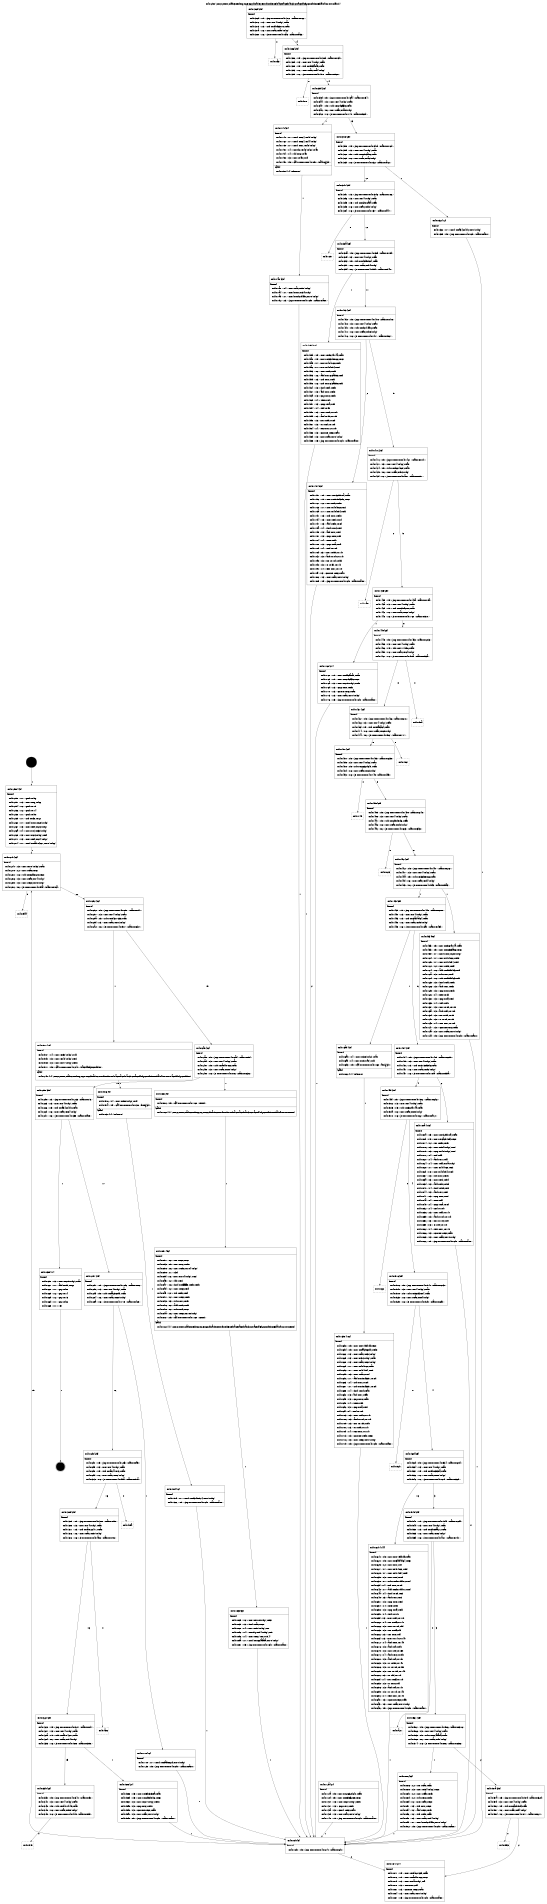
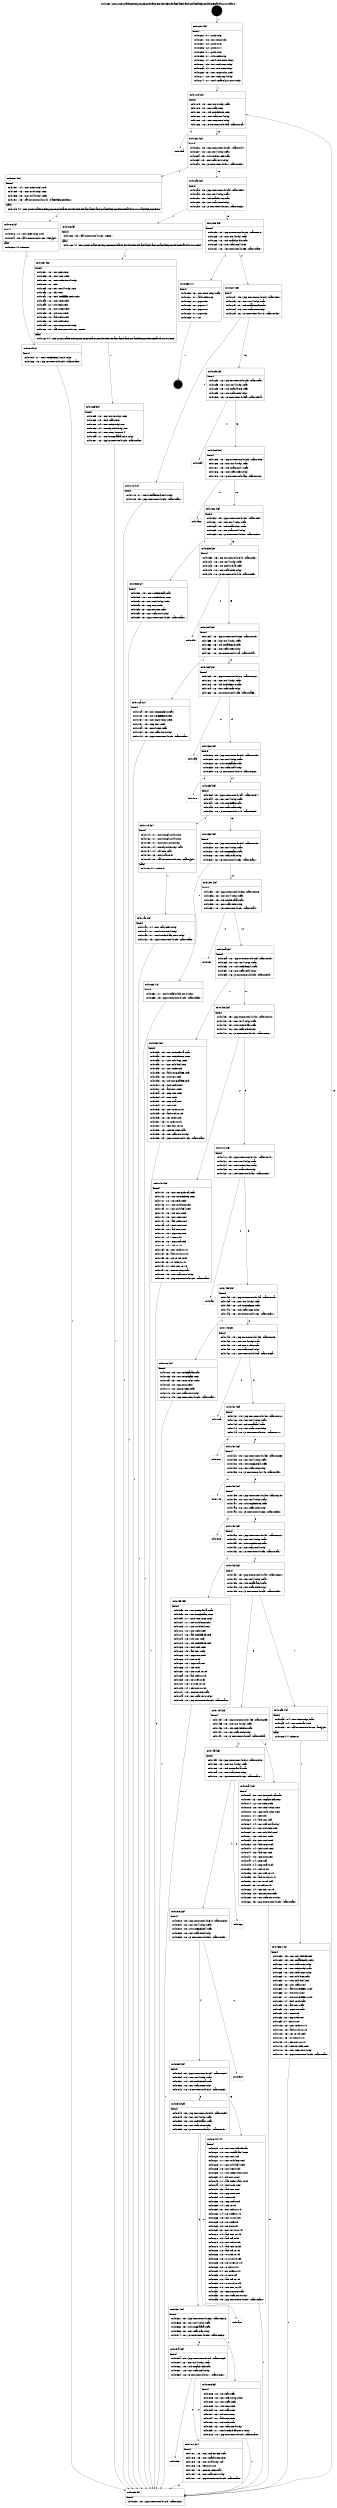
node "0x401354 [25]": added
edge "0x401cd0 [5]" -> "0x401871 [27]": reversed
